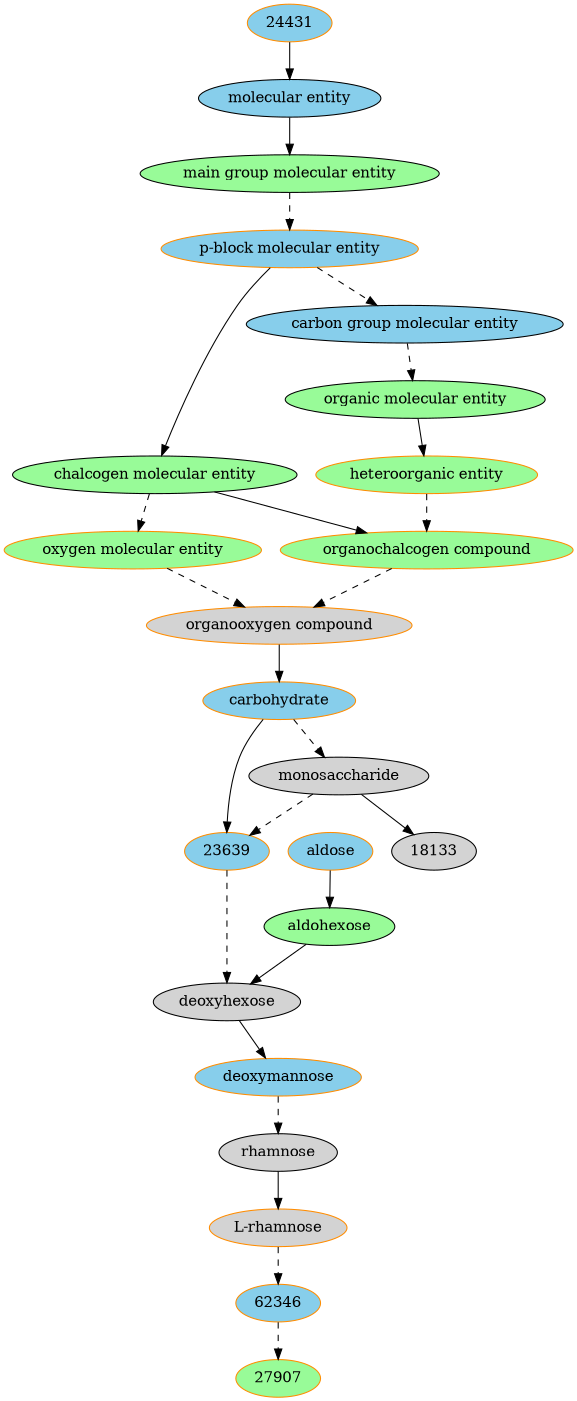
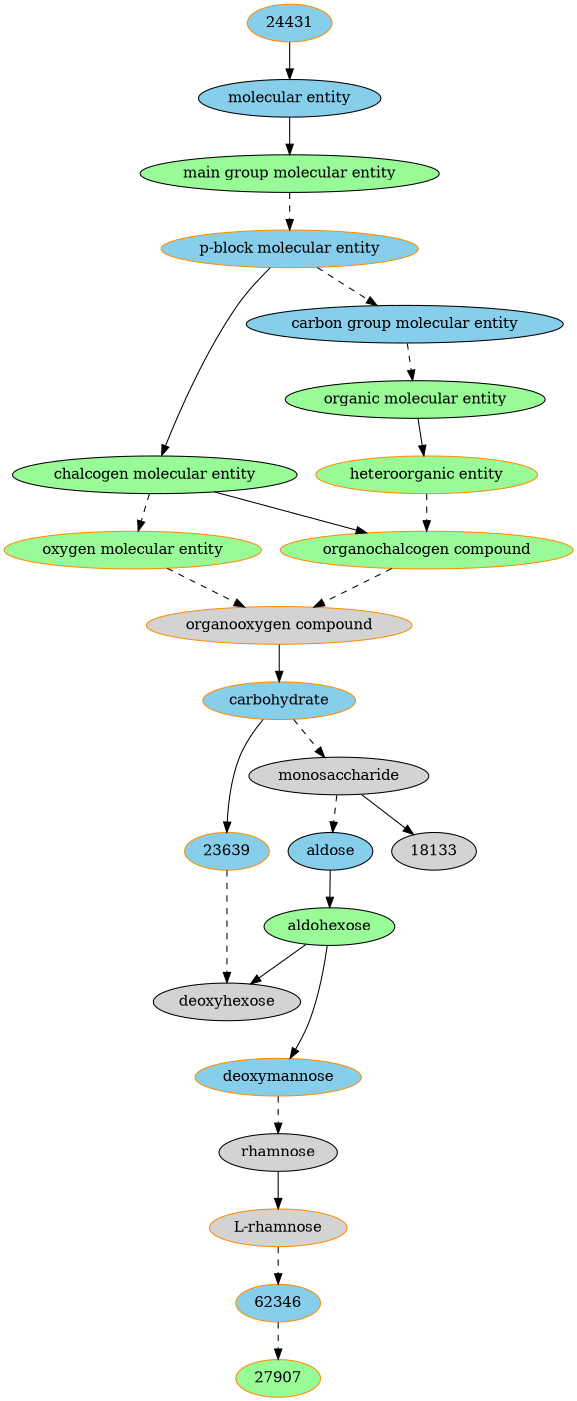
edge "monosaccharide" -> "23639": now "monosaccharide" -> "aldose"
node "aldose": color darkorange -> black
edge "deoxyhexose" -> "deoxymannose": now "aldohexose" -> "deoxymannose"
